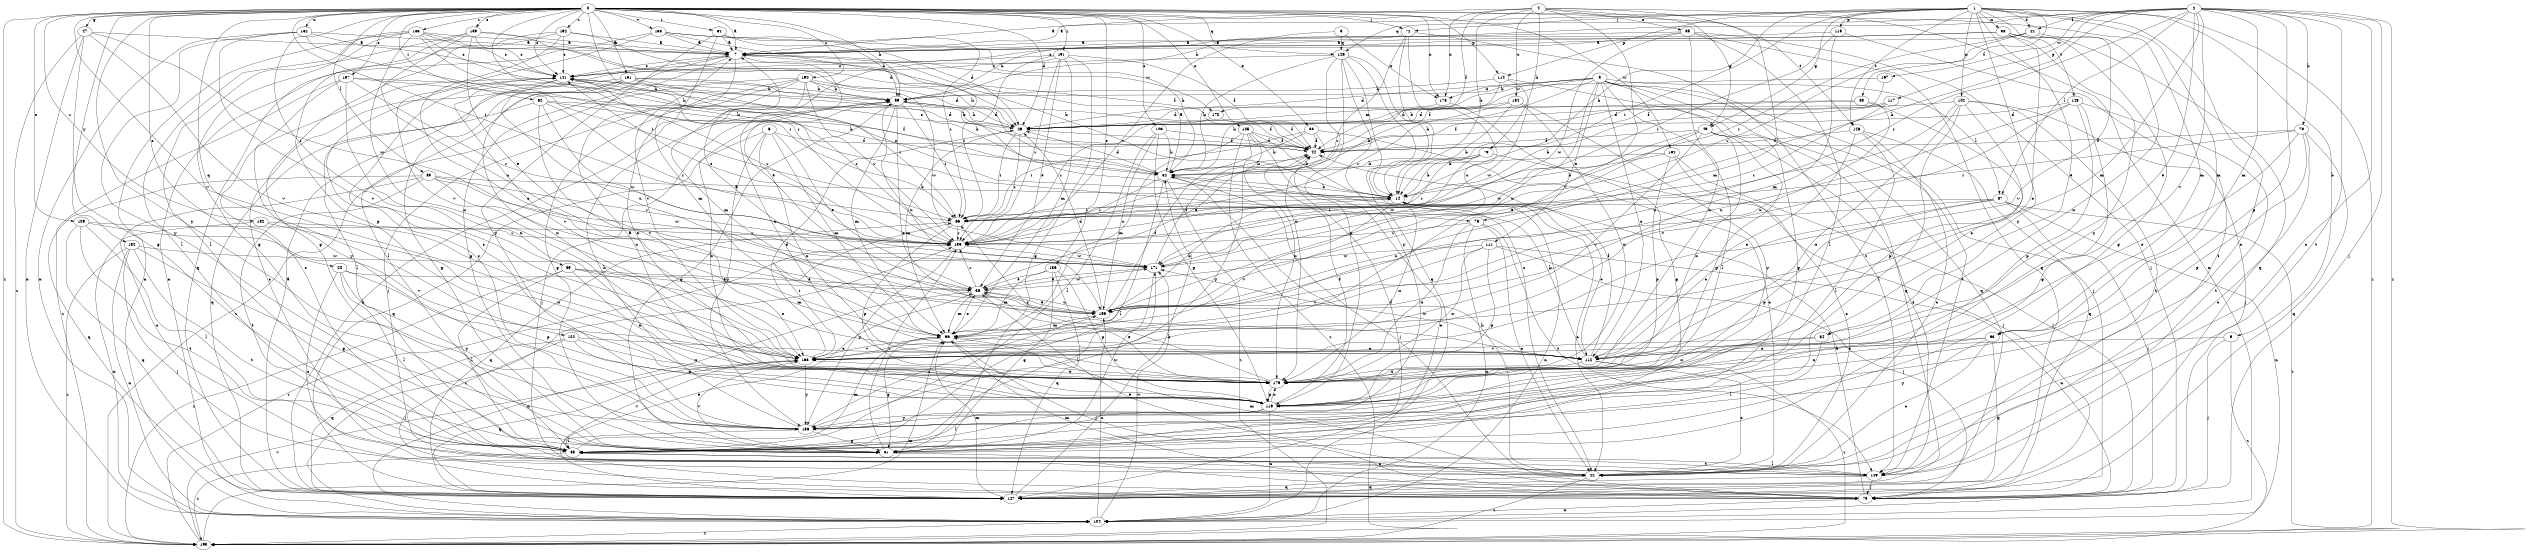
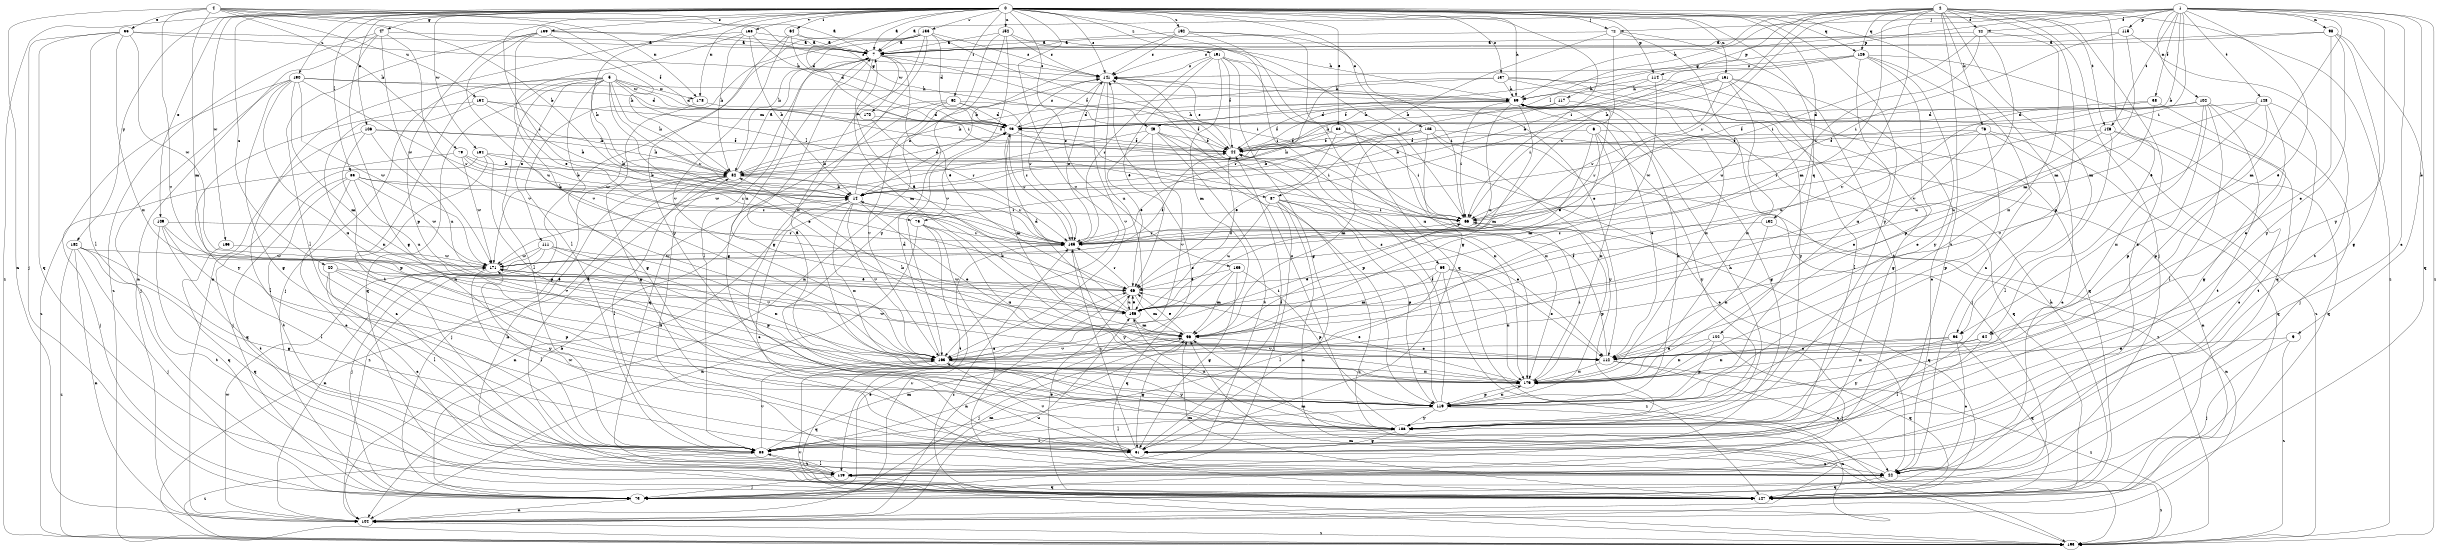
node "3": removed
node "167": removed
node "165": added
